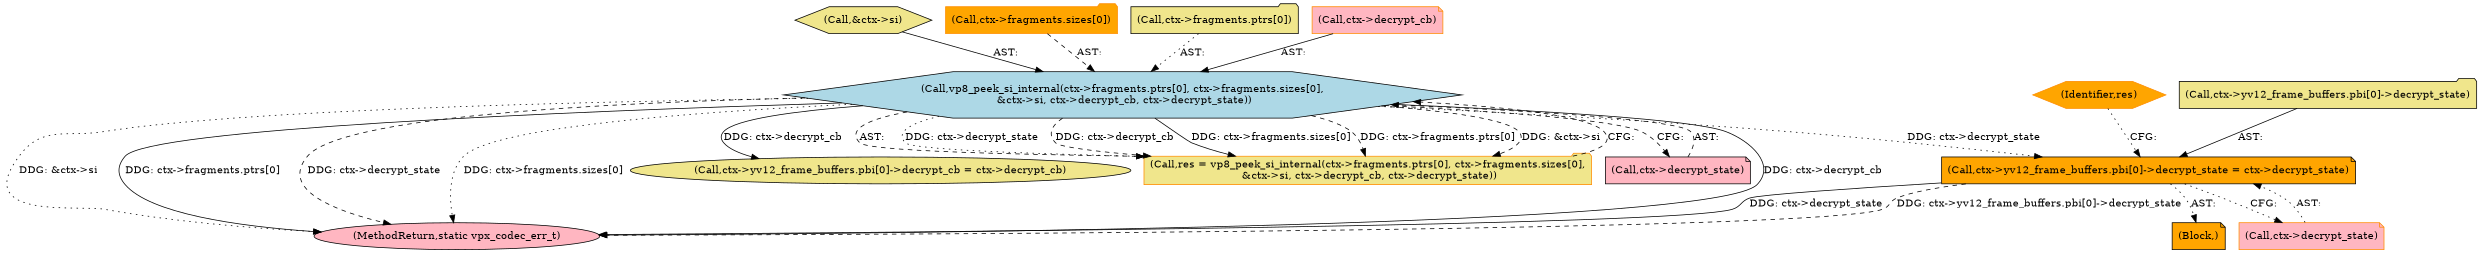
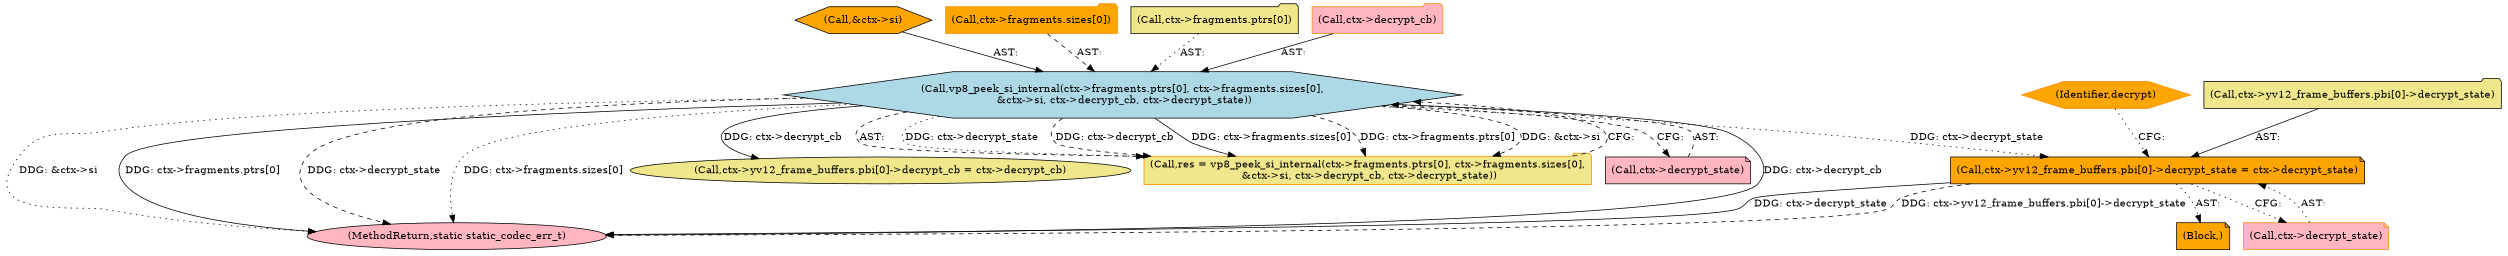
node "(Call,&ctx->si)": fillcolor khaki -> orange
node "(Call,ctx->decrypt_cb)": shape note -> folder
node "(Identifier,res)": label "(Identifier,res)" -> "(Identifier,decrypt)"
node "(MethodReturn,static vpx_codec_err_t)": label "(MethodReturn,static vpx_codec_err_t)" -> "(MethodReturn,static static_codec_err_t)"
